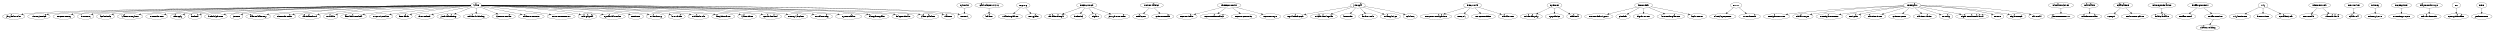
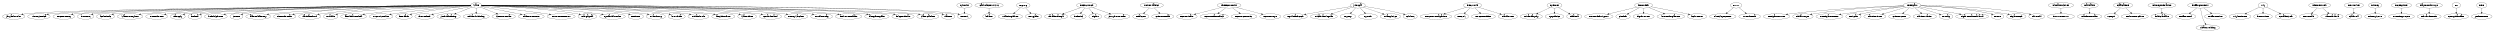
node "nyu_m_kahn": label "nyu_m_kahn" -> "andrew_m_kahn"
node "lemonde": label "lemonde" -> "zeynep"
node "andrew_ds": label "andrew_ds" -> "nyu_ds"
node "jamesTNA_FWW": label "jamesTNA_FWW" -> "browser_FWW"
edge "HuffPostLive" -> "whatsworking": now "HuffingtonPost" -> "whatsworking"
